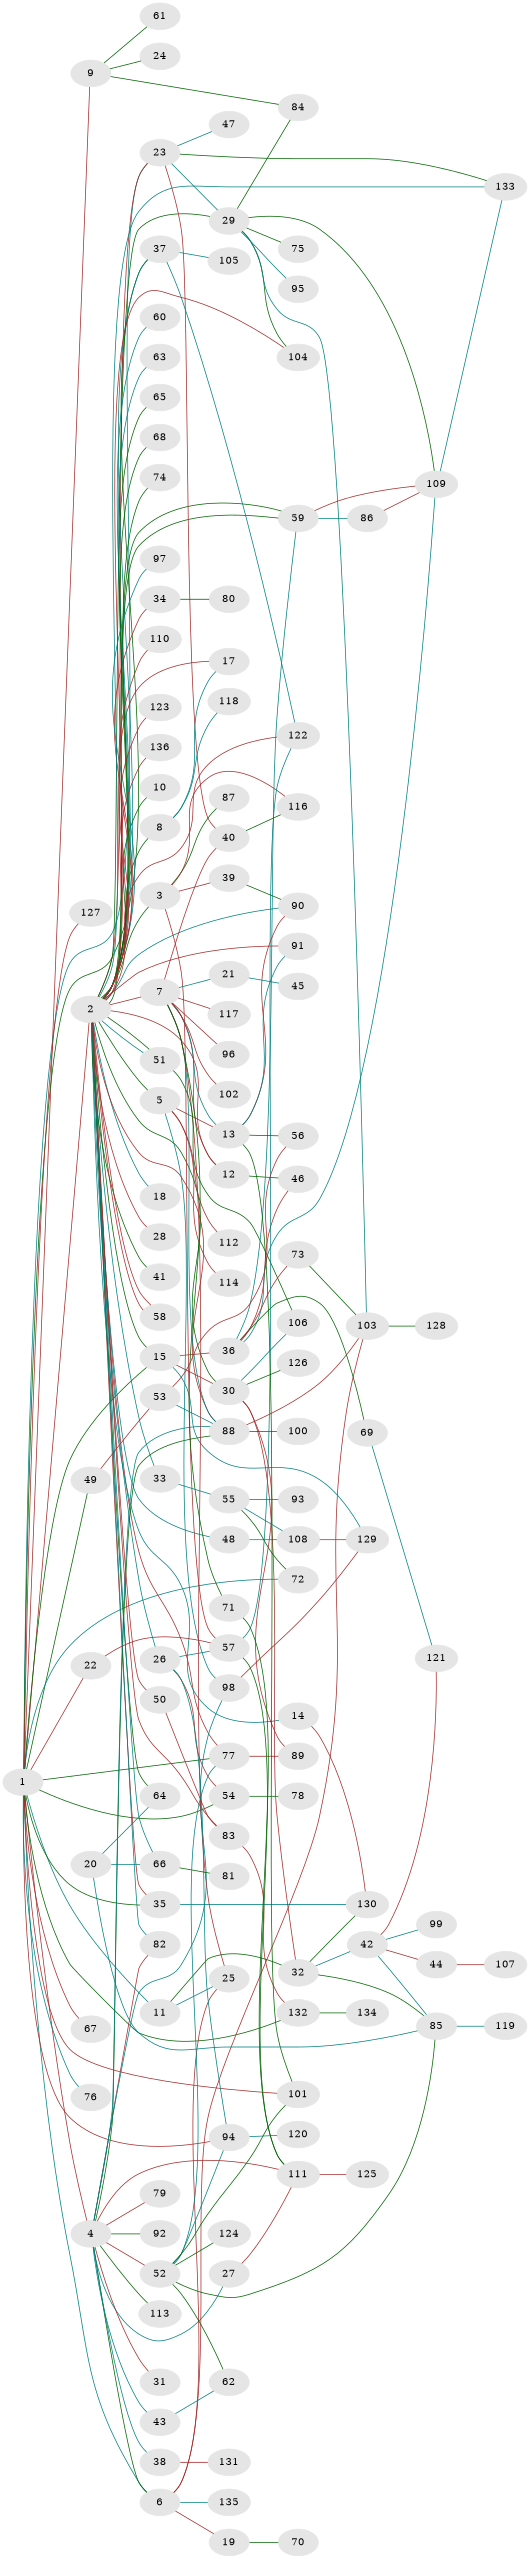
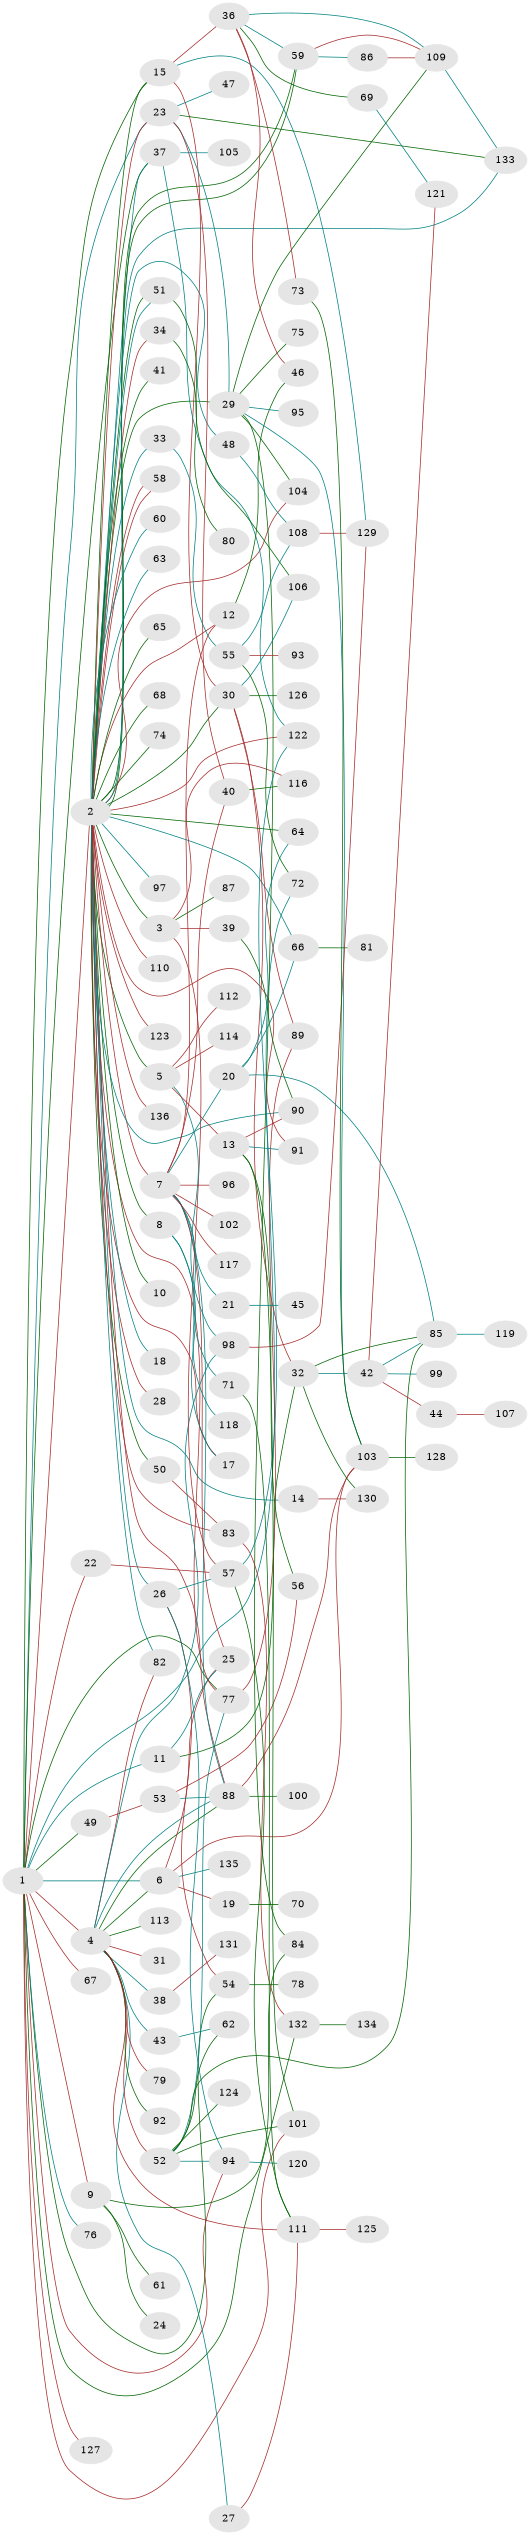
edge "7" -- "13": now "7" -- "20"
edge "7" -- "71": color darkgreen -> teal
edge "2" -- "50": color brown -> darkgreen
node "35": removed
